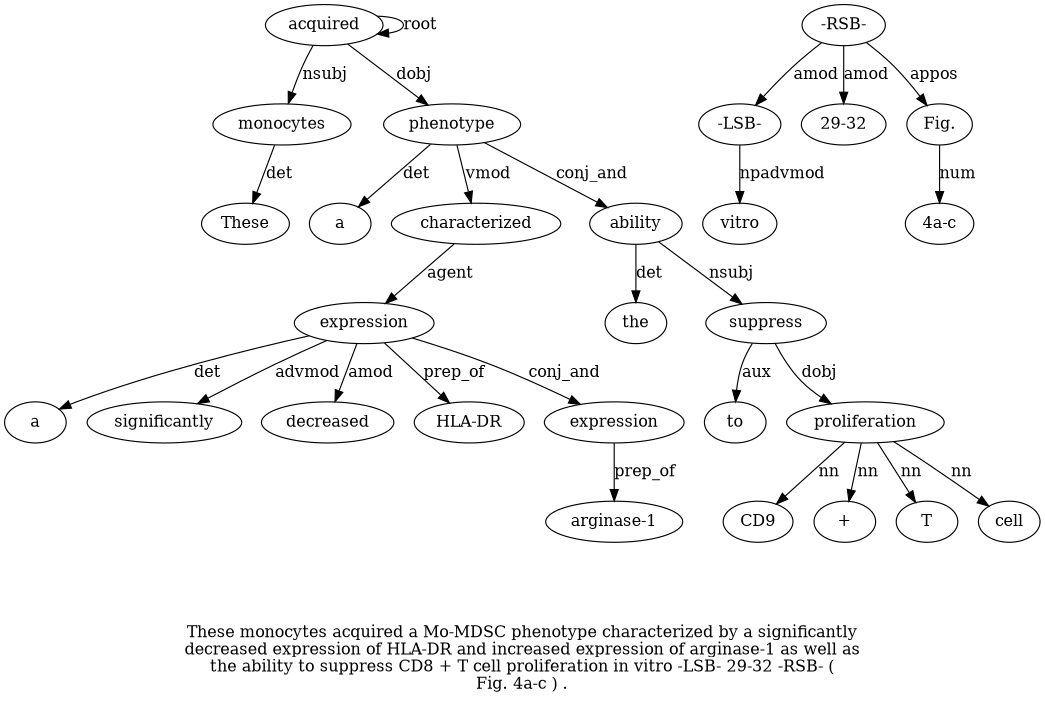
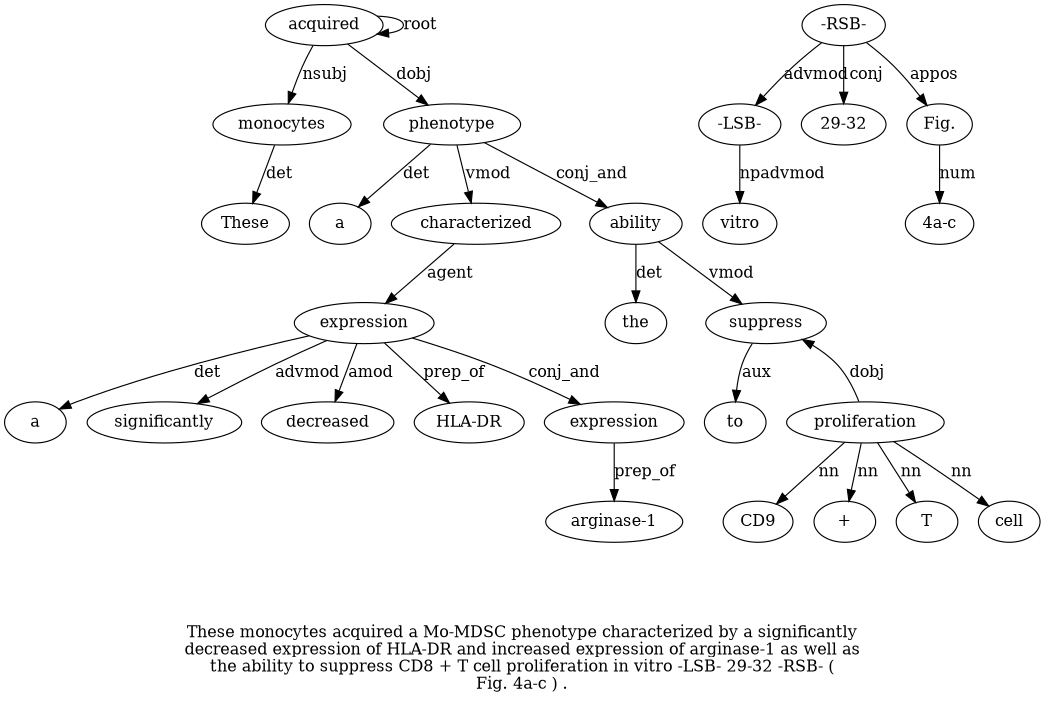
edge "-RSB-" -> "-LSB-": label "amod" -> "advmod"
edge "-RSB-" -> "29-32": label "amod" -> "conj"
edge "ability" -> "suppress": label "nsubj" -> "vmod"
edge "suppress" -> "proliferation": reversed
